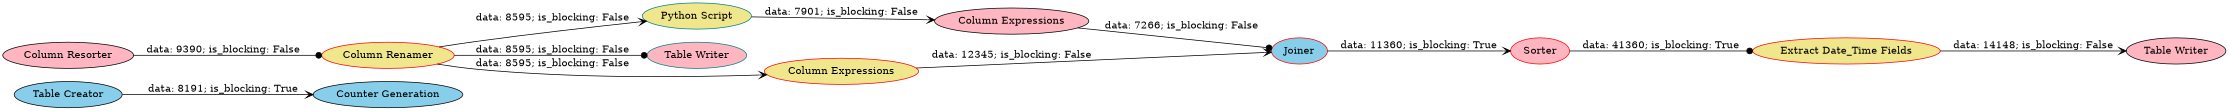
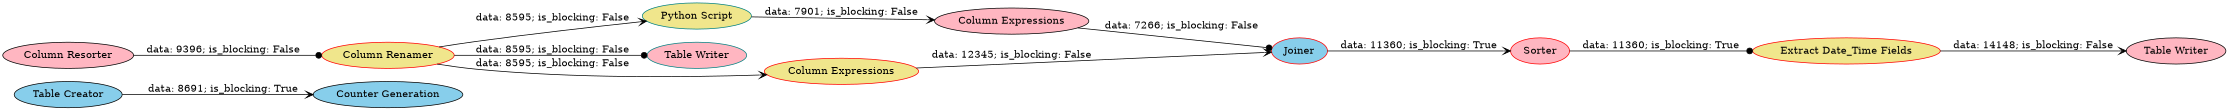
edge "Sorter" -> "Extract Date_Time Fields": label "data: 41360; is_blocking: True" -> "data: 11360; is_blocking: True"
edge "Column Resorter" -> "Column Renamer": label "data: 9390; is_blocking: False" -> "data: 9396; is_blocking: False"
edge "Table Creator" -> "Counter Generation": label "data: 8191; is_blocking: True" -> "data: 8691; is_blocking: True"
